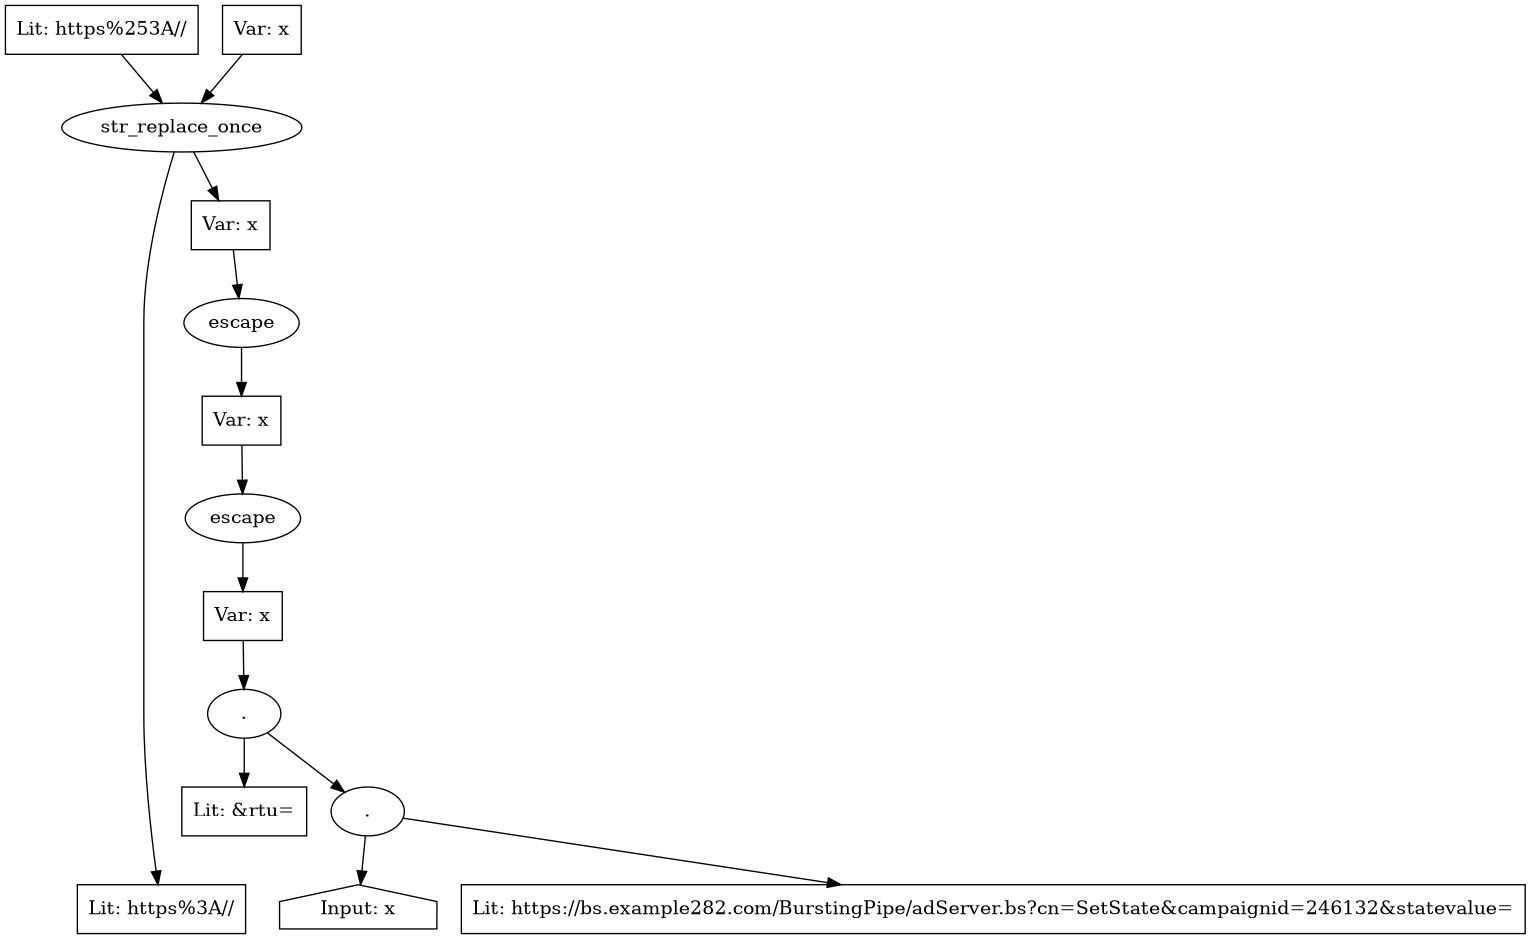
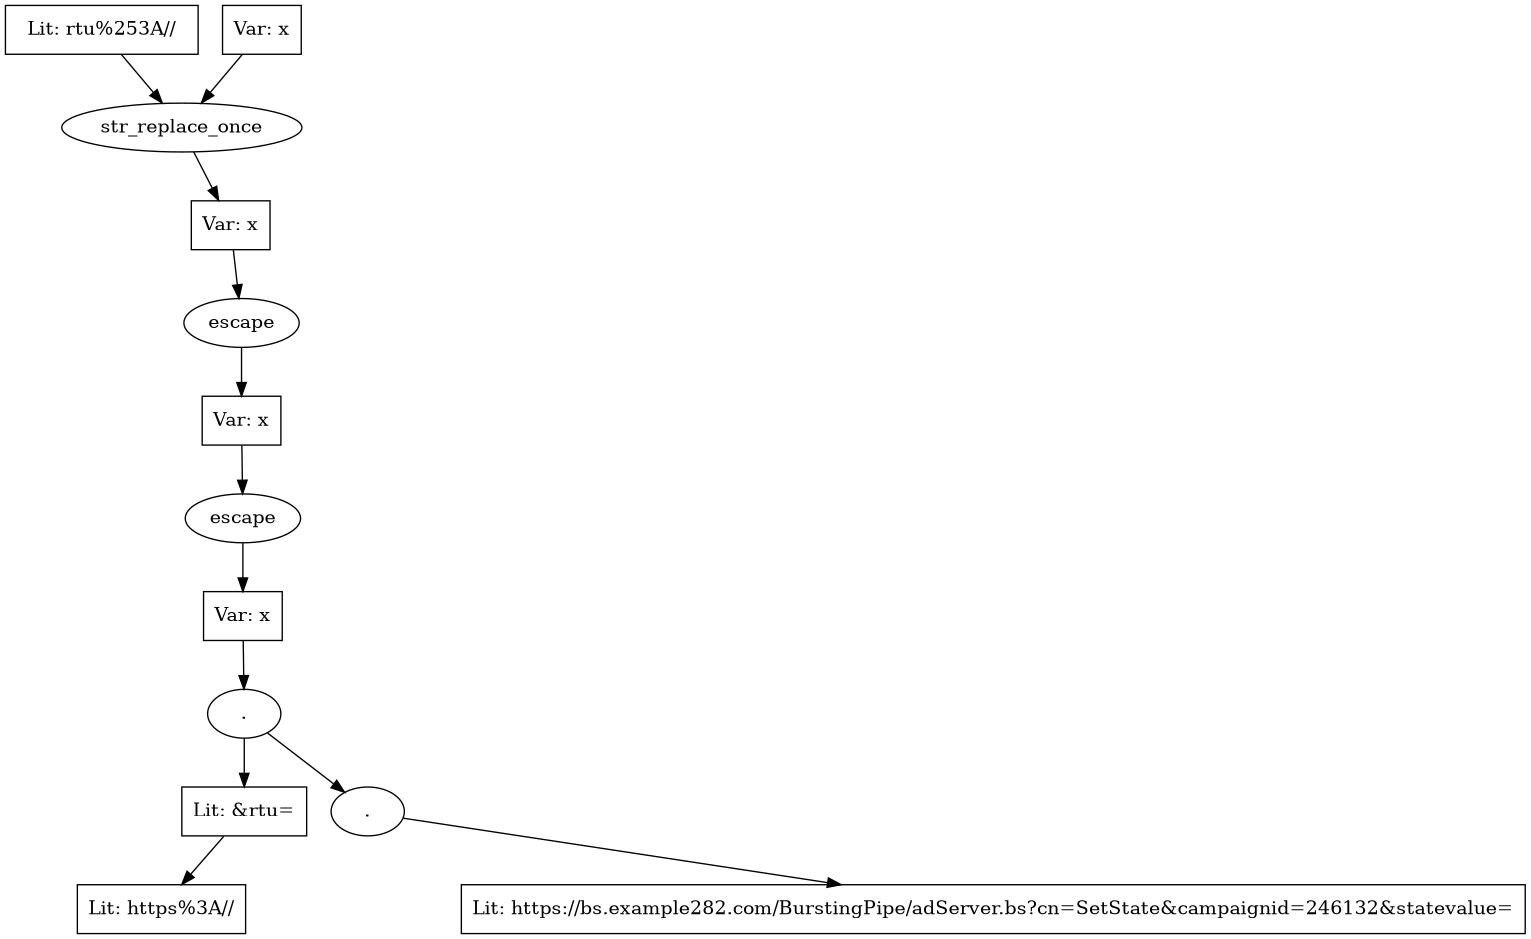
node "Lit: https%253A//": label "Lit: https%253A//" -> "Lit: rtu%253A//"
edge "str_replace_once" -> "Lit: https%3A//": now "Lit: &rtu=" -> "Lit: https%3A//"
node "Input: x": removed
